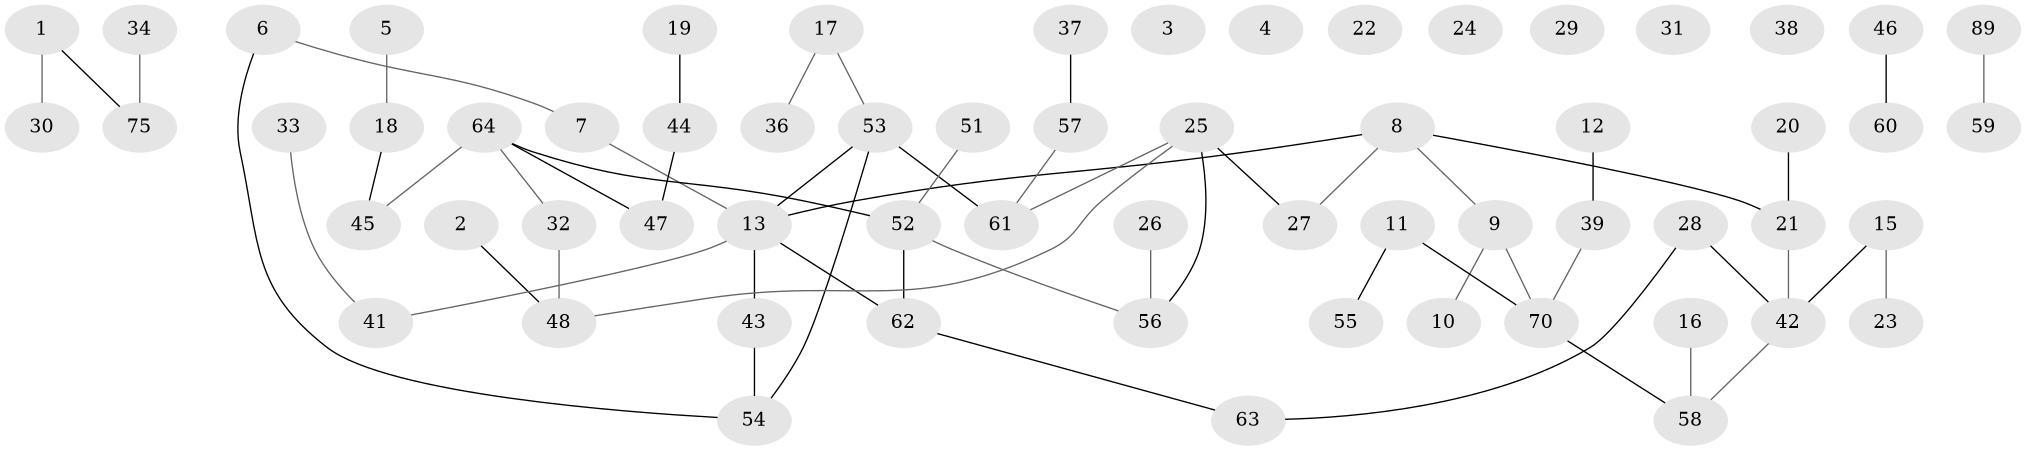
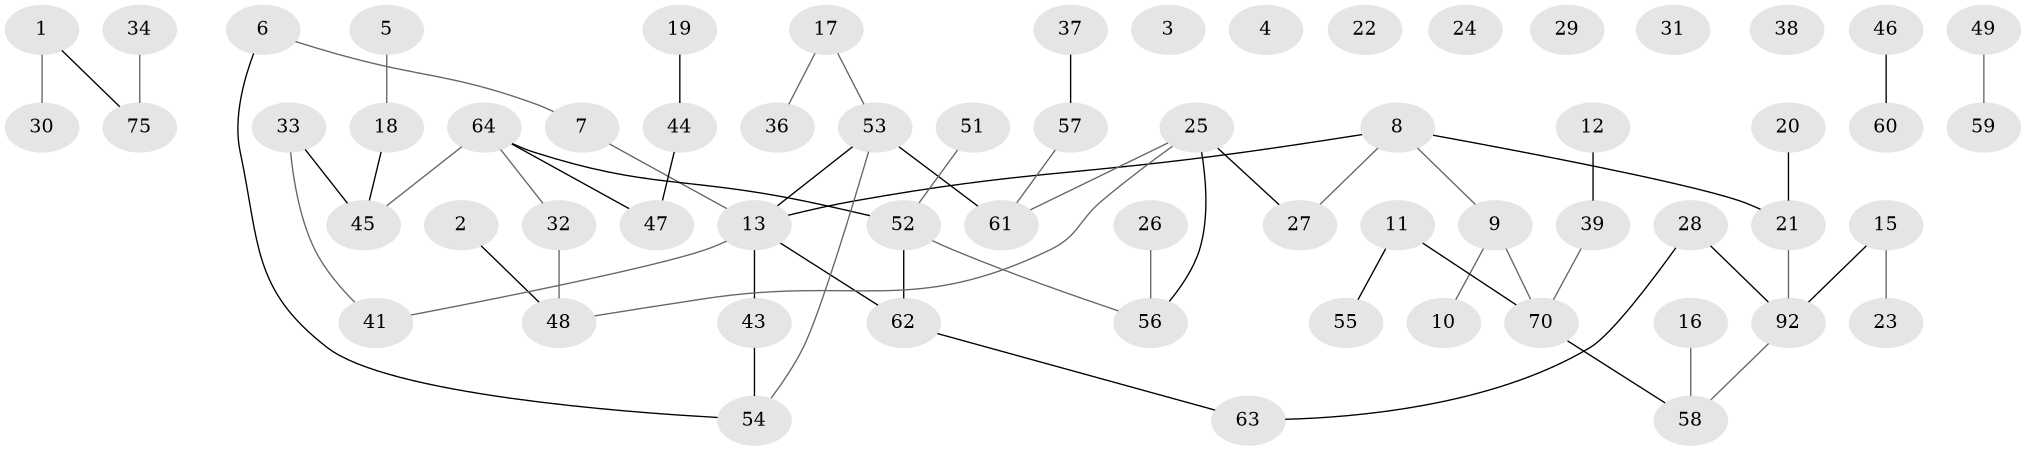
node "89": label "89" -> "49"
edge "33" -- "45": added
edge "53" -- "54": color black -> gray40
node "42": label "42" -> "92"
